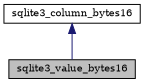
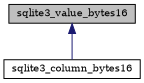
edge "sqlite3_value_bytes16" -> "sqlite3_column_bytes16": reversed
